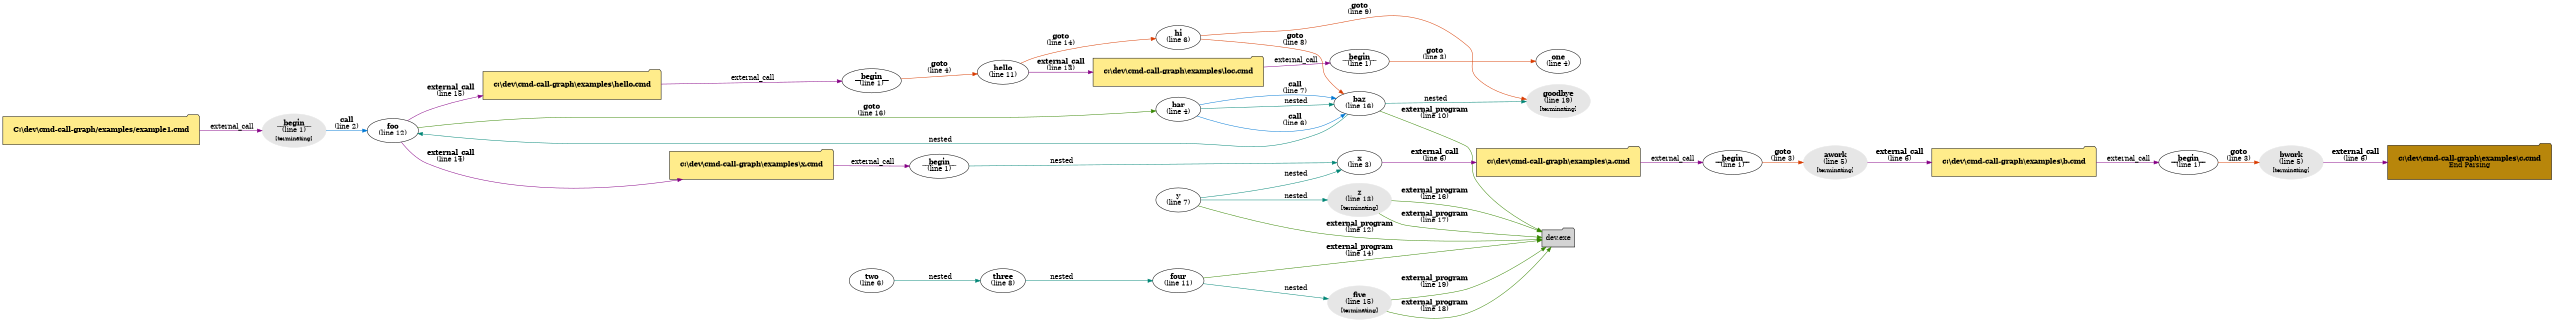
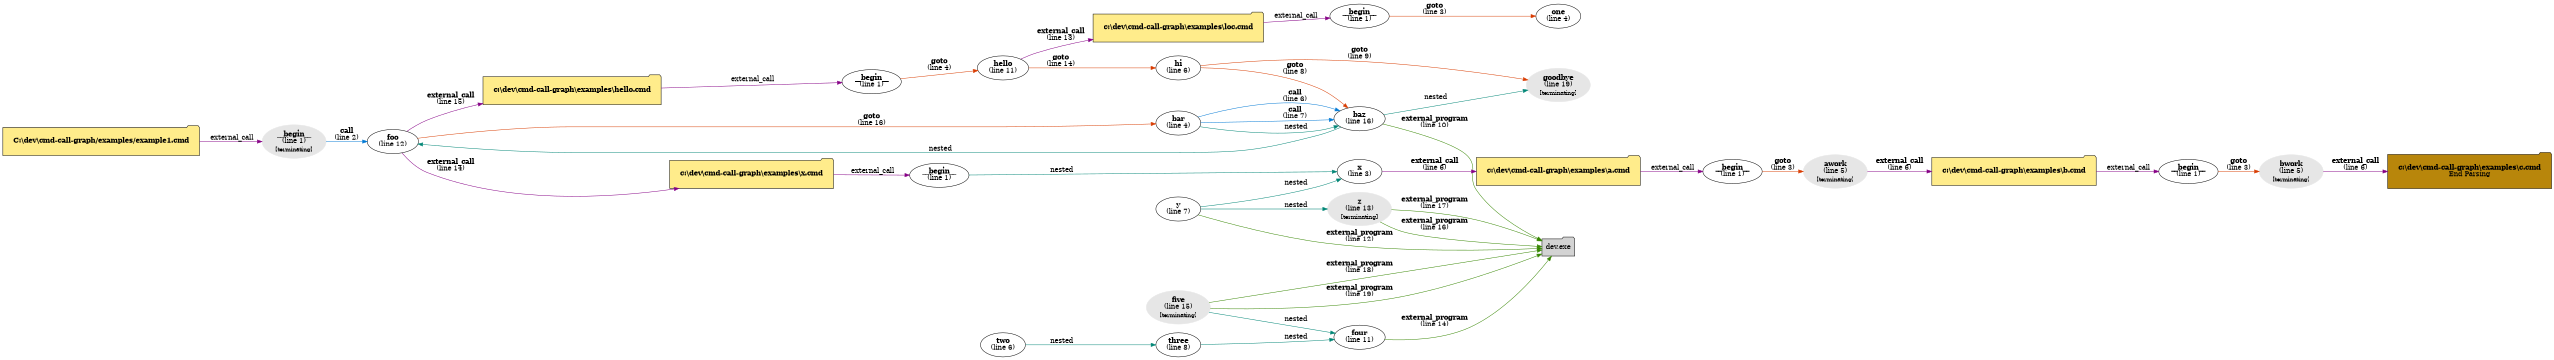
edge "foo" -> "bar": color #358500 -> #d83b01
edge "four" -> "five": reversed
